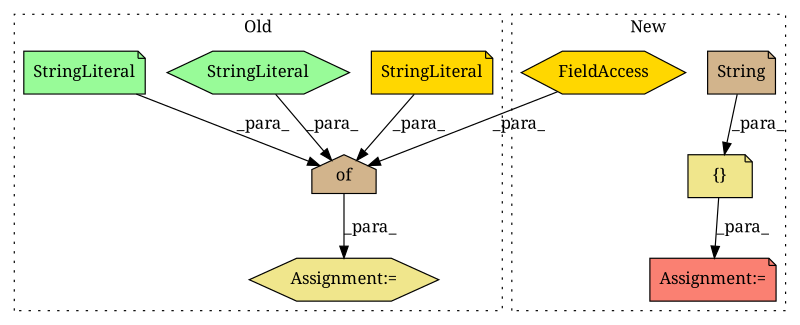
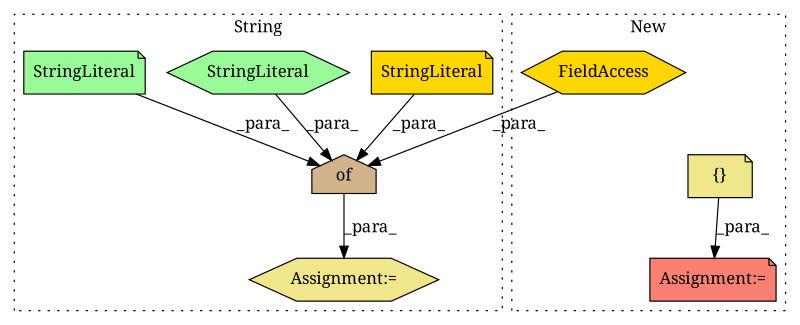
cluster "Old": label "Old" -> "String"
node "String": removed
